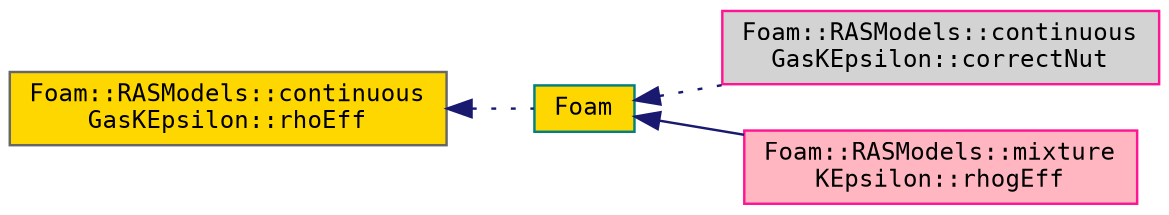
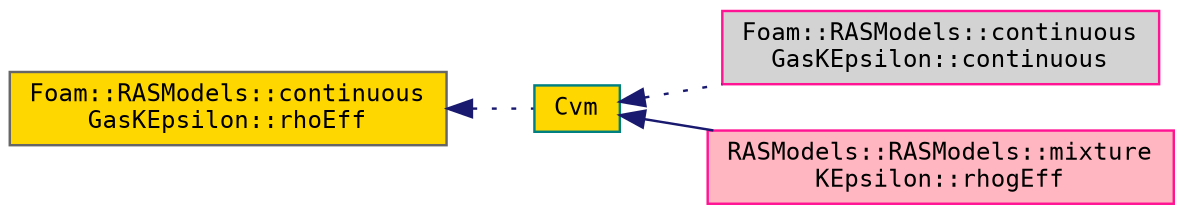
node "Foam::RASModels::continuous GasKEpsilon::correctNut": label "Foam::RASModels::continuous GasKEpsilon::correctNut" -> "Foam::RASModels::continuous GasKEpsilon::continuous"
node "Foam": label "Foam" -> "Cvm"
node "Foam::RASModels::mixture KEpsilon::rhogEff": label "Foam::RASModels::mixture KEpsilon::rhogEff" -> "RASModels::RASModels::mixture KEpsilon::rhogEff"
